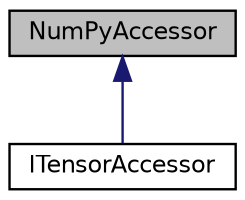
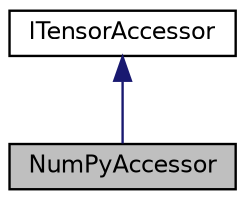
edge "ITensorAccessor" -> "NumPyAccessor": reversed
